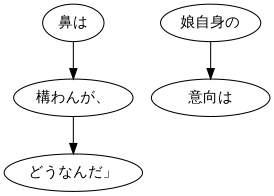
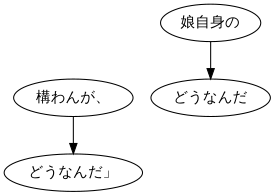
node "鼻は": removed
node "意向は": label "意向は" -> "どうなんだ"
